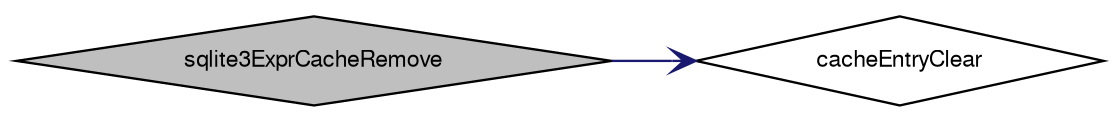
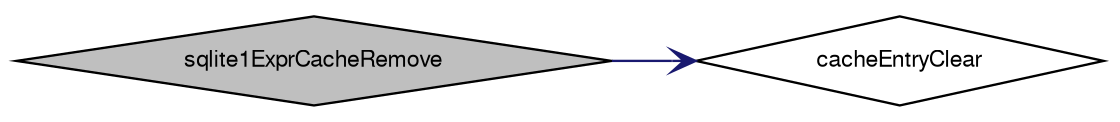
node "sqlite3ExprCacheRemove": label "sqlite3ExprCacheRemove" -> "sqlite1ExprCacheRemove"
